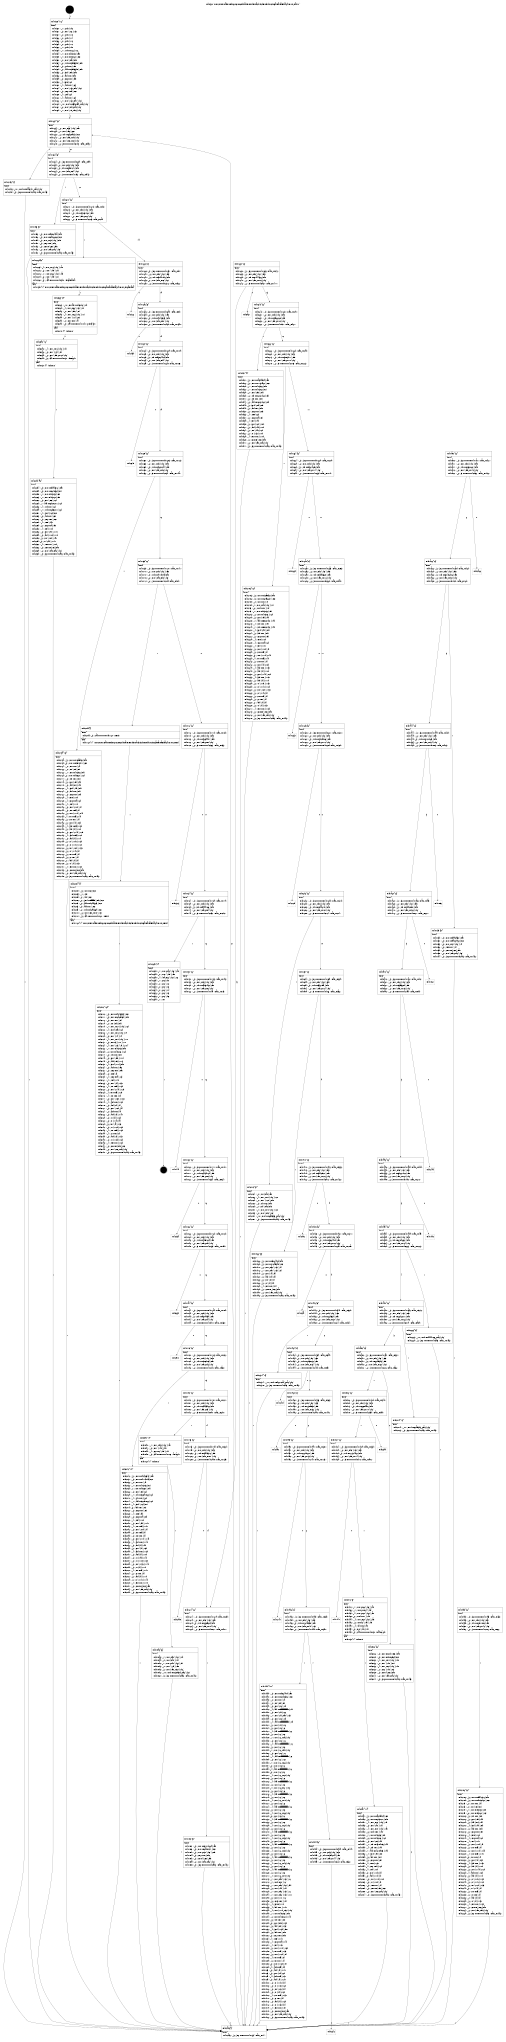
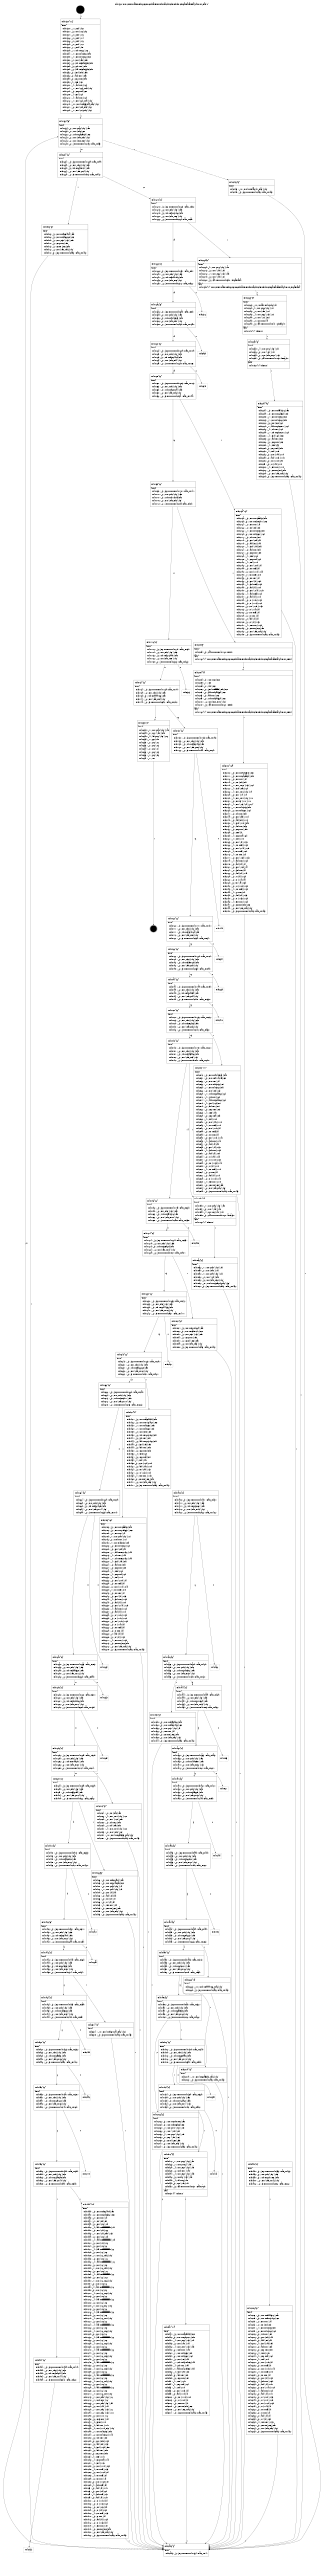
edge "0x401830 [28]" -> "0x401814 [28]": reversed
